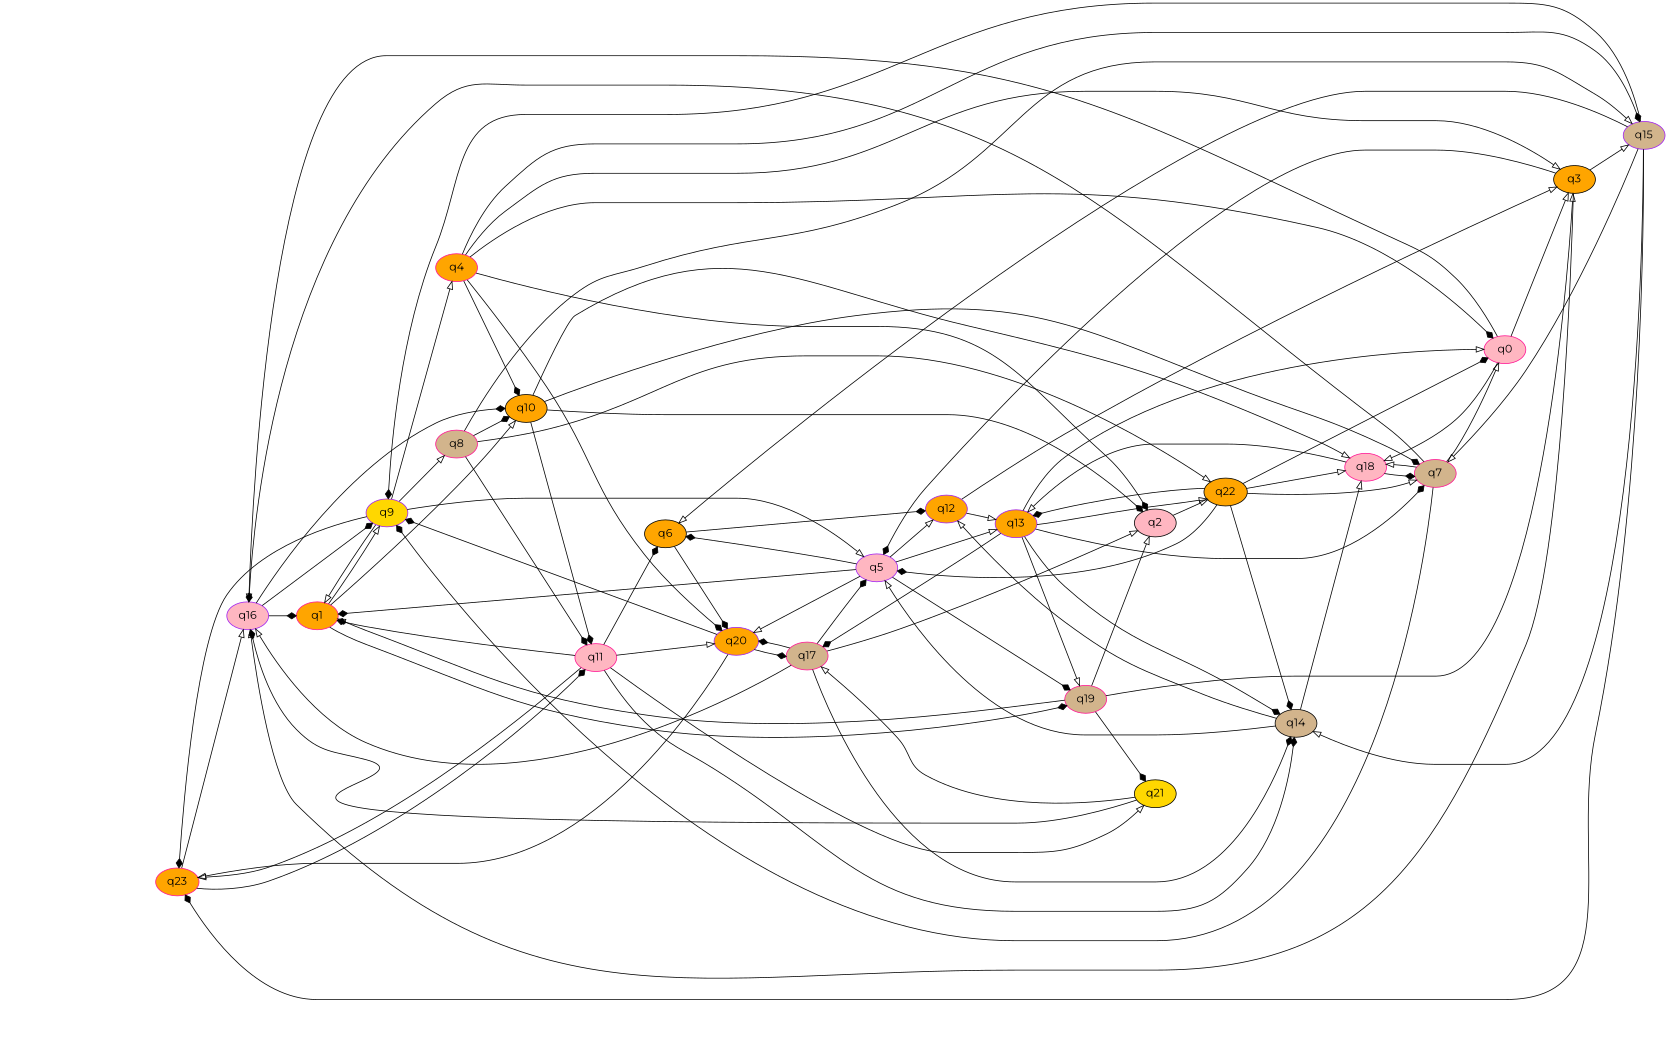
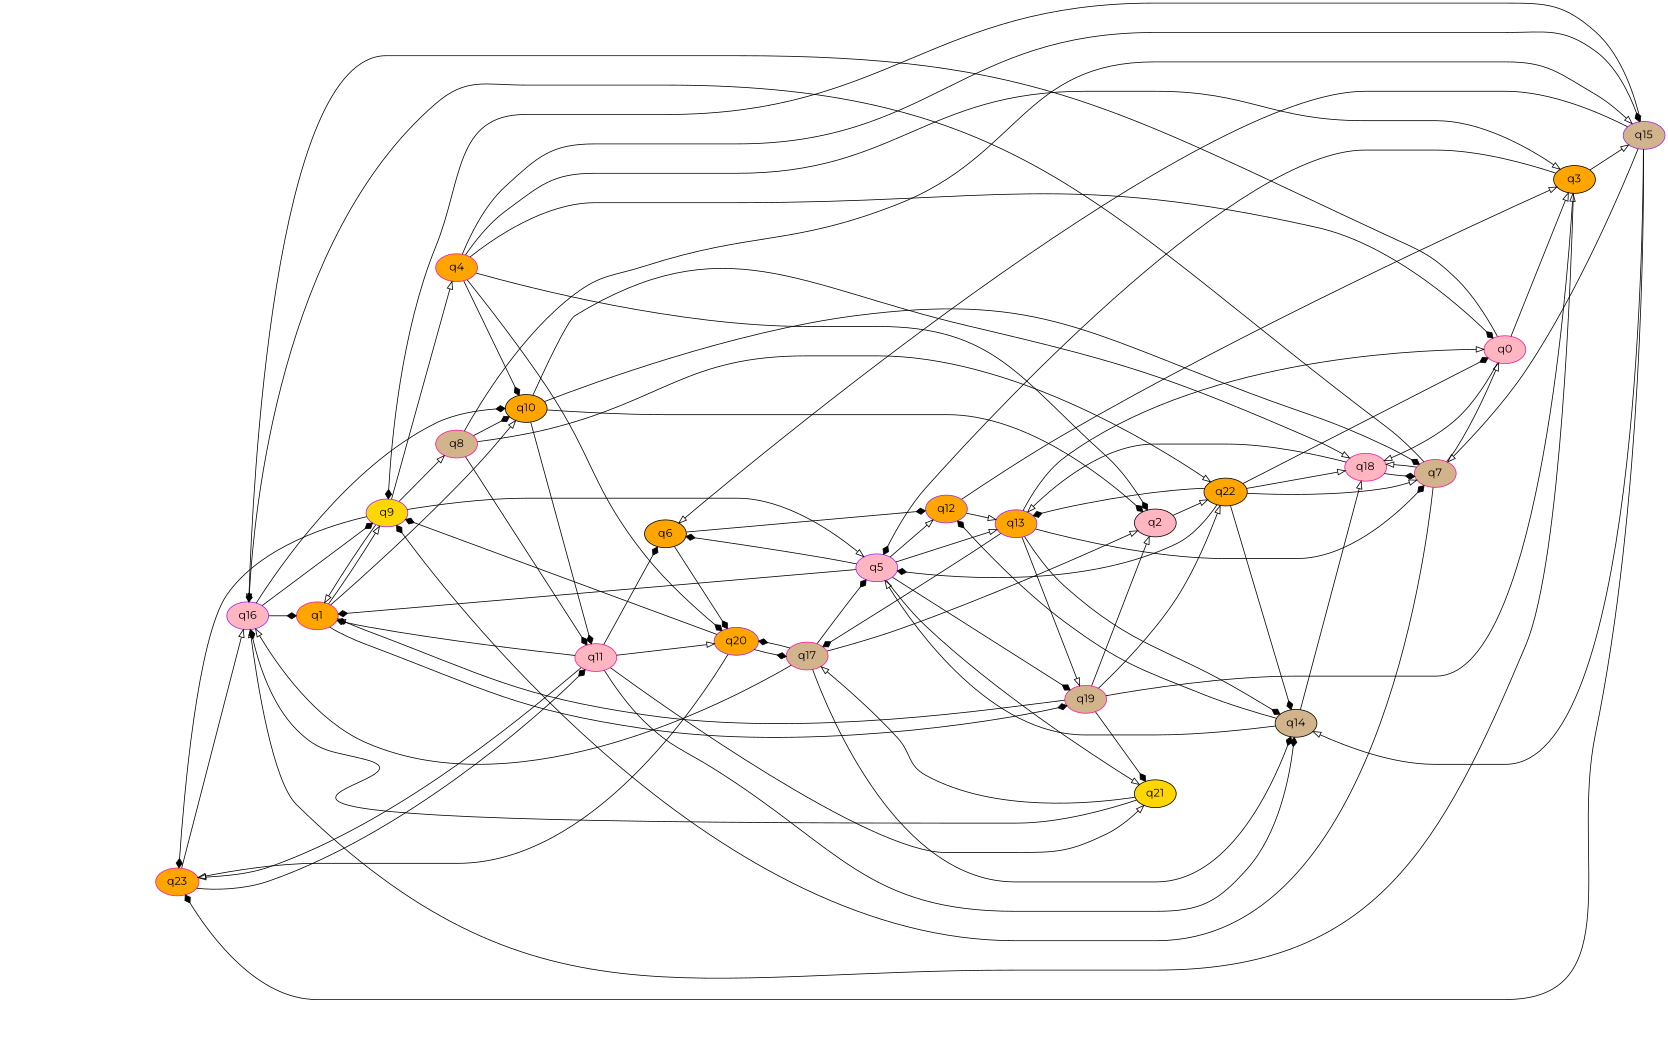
edge "q13" -> "q22": now "q19" -> "q22"
edge "q5" -> "q20": now "q5" -> "q21"
edge "q14" -> "q12": arrowhead onormal -> diamond
